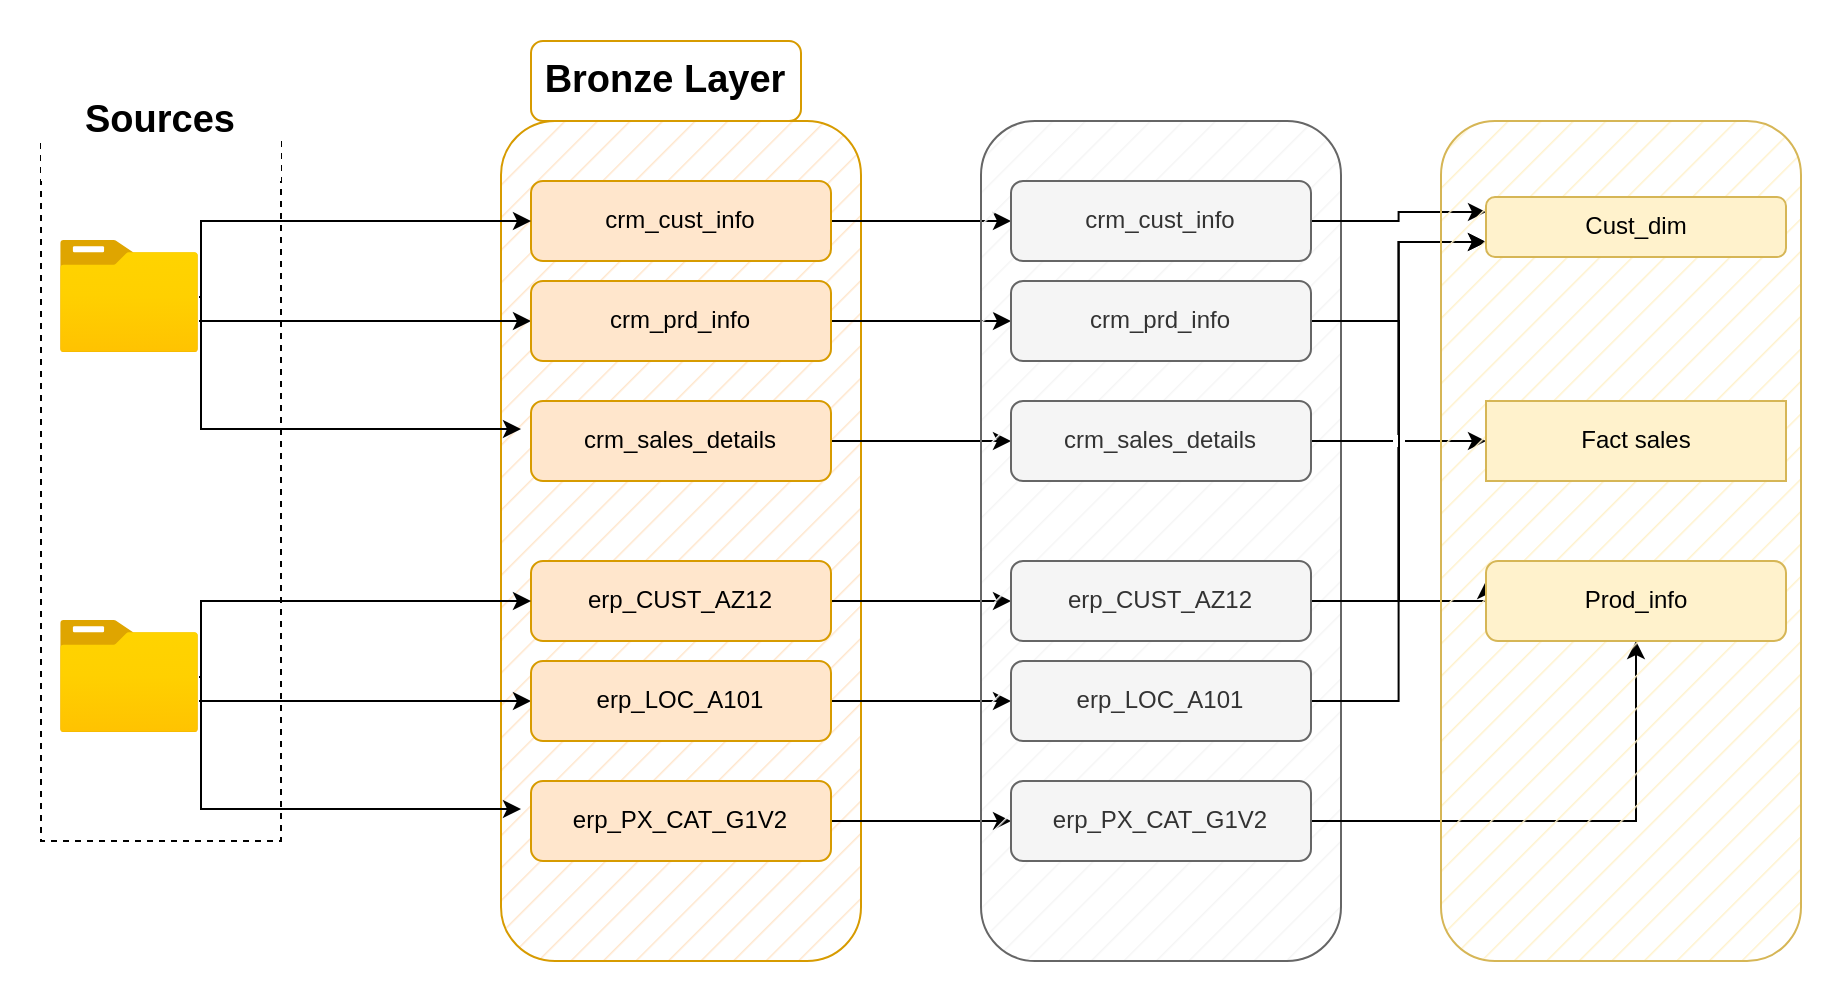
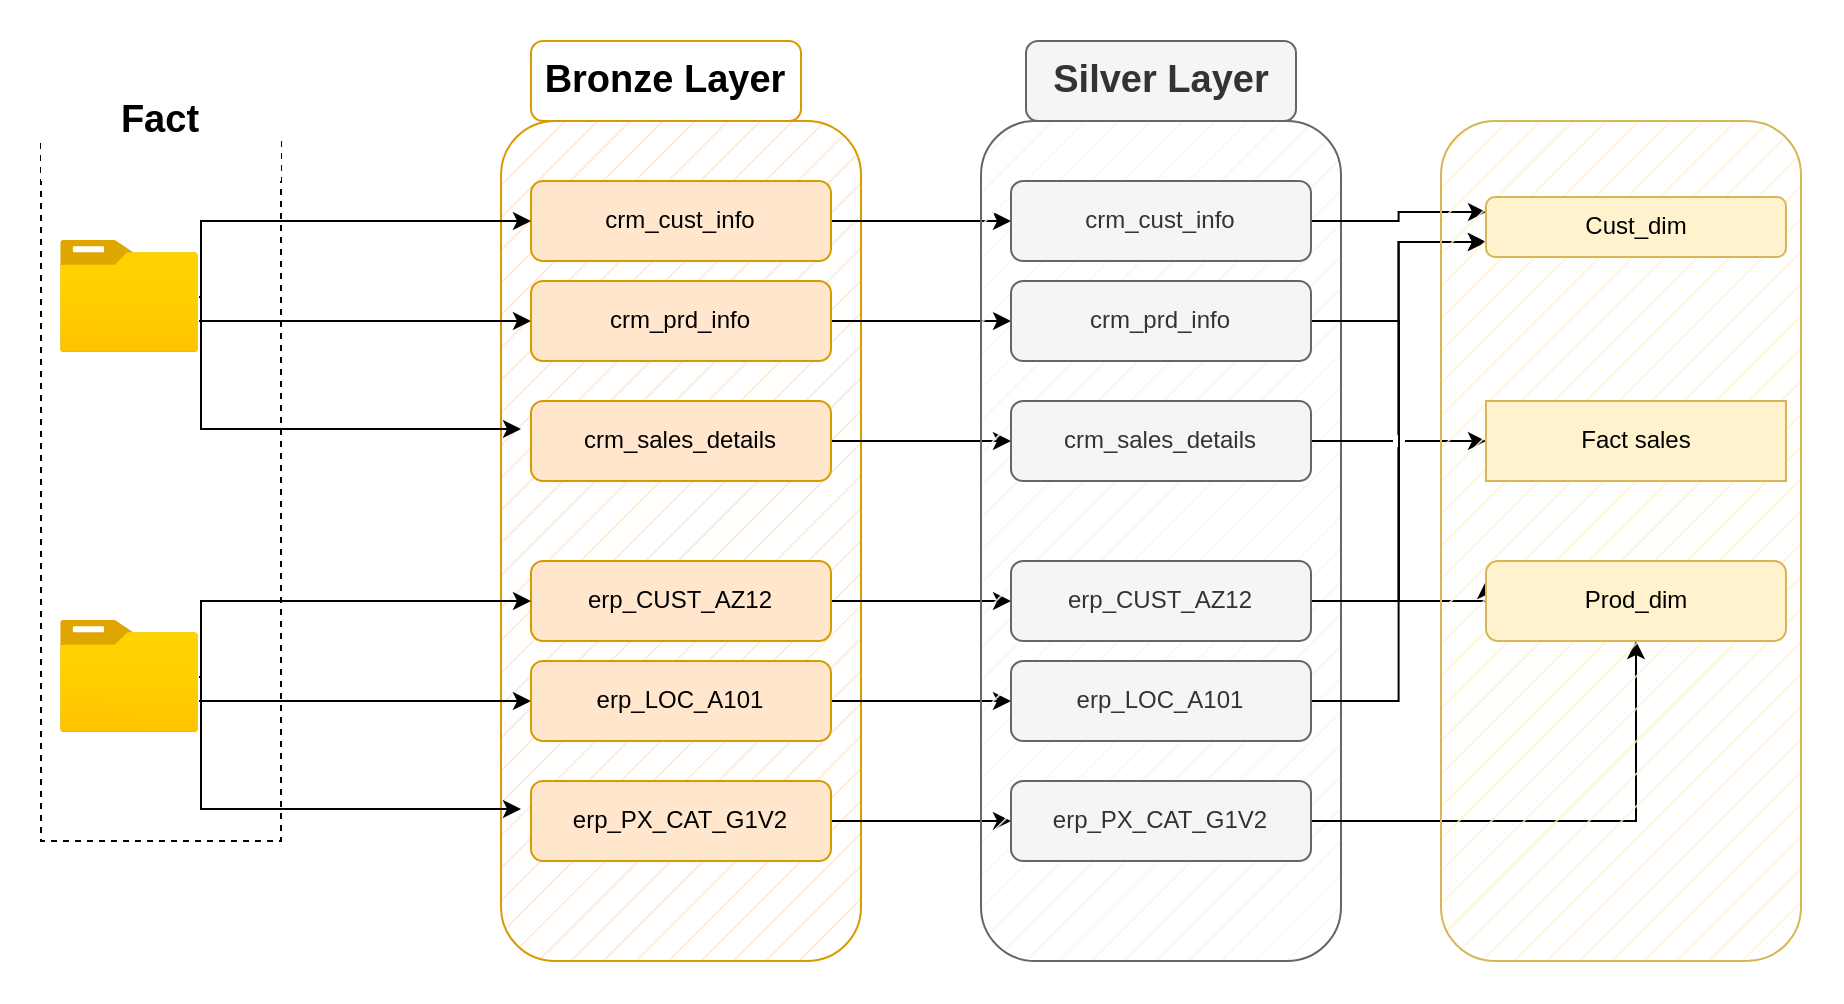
node "Silver Layer": added
node "Sources": label "Sources" -> "Fact"
node "Prod_info": label "Prod_info" -> "Prod_dim"
